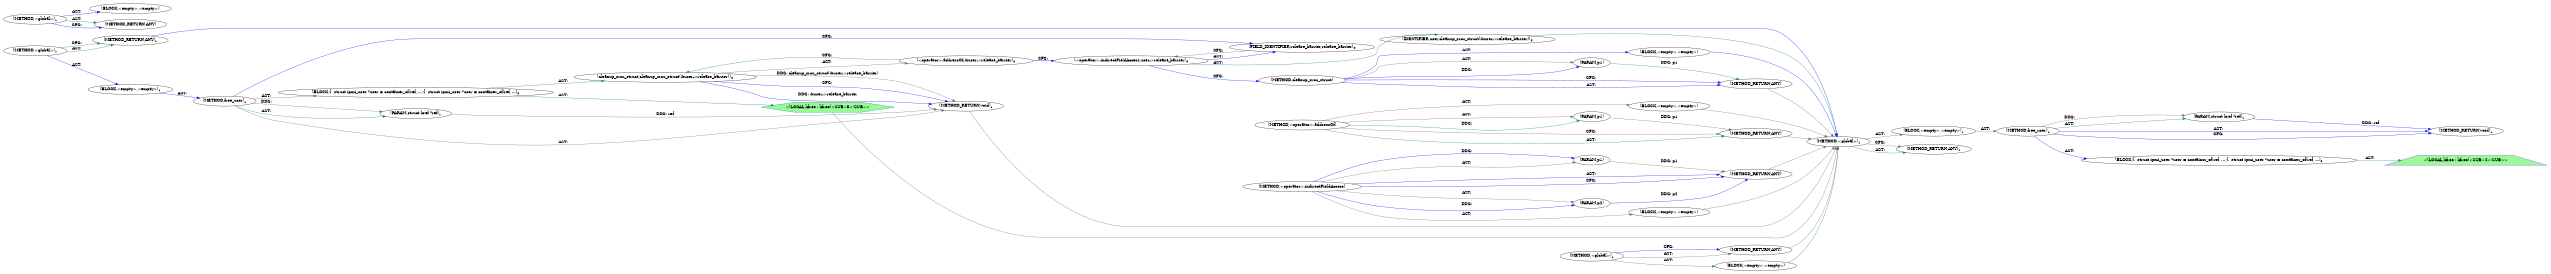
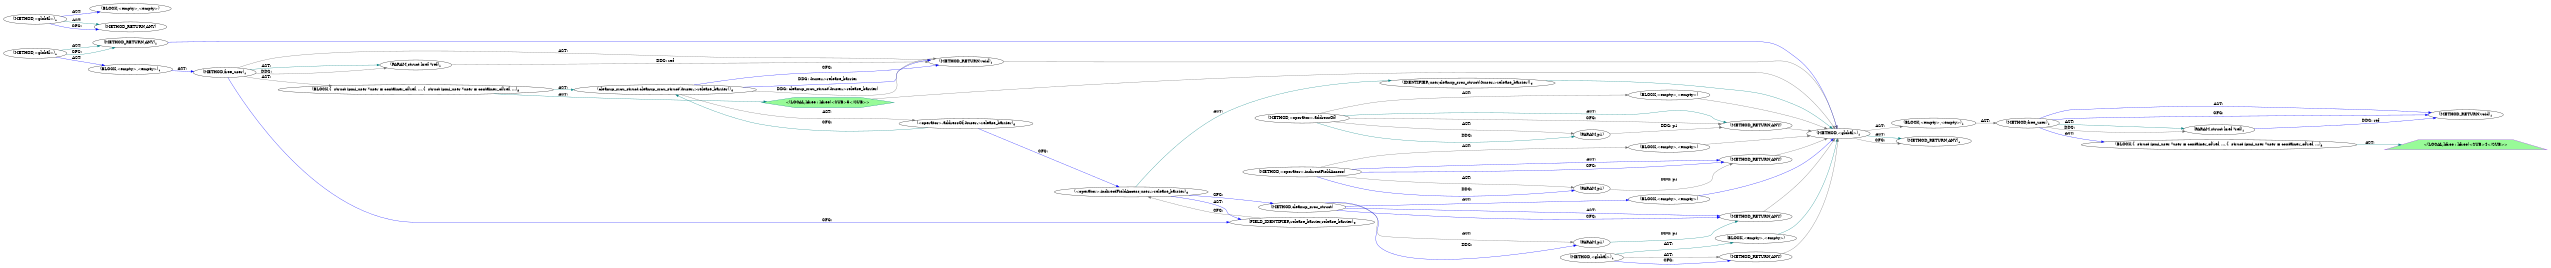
node "(PARAM,p2)": removed
